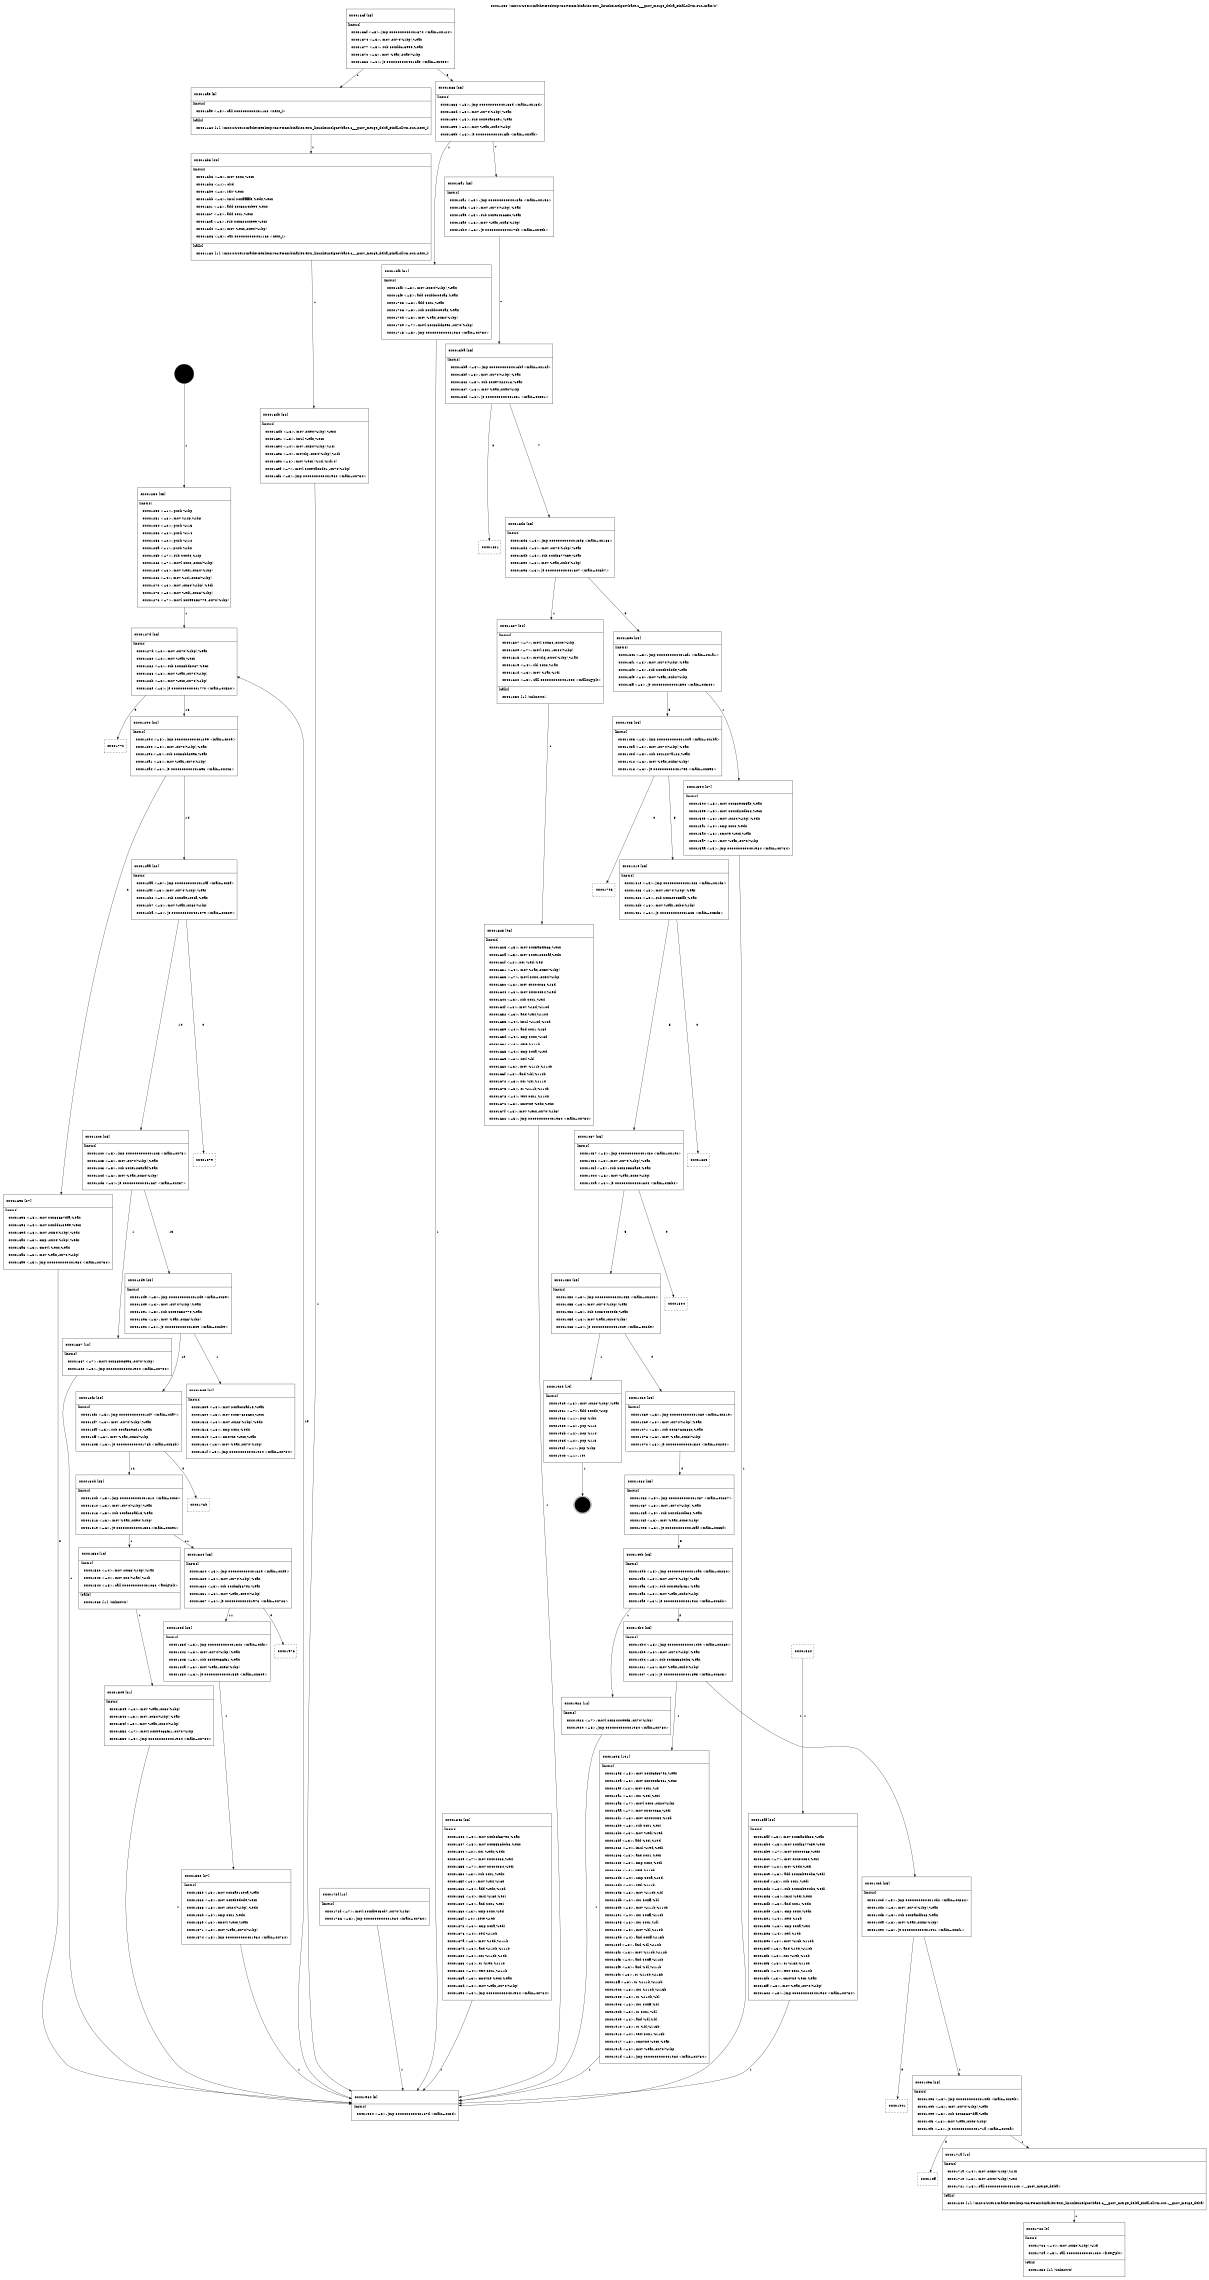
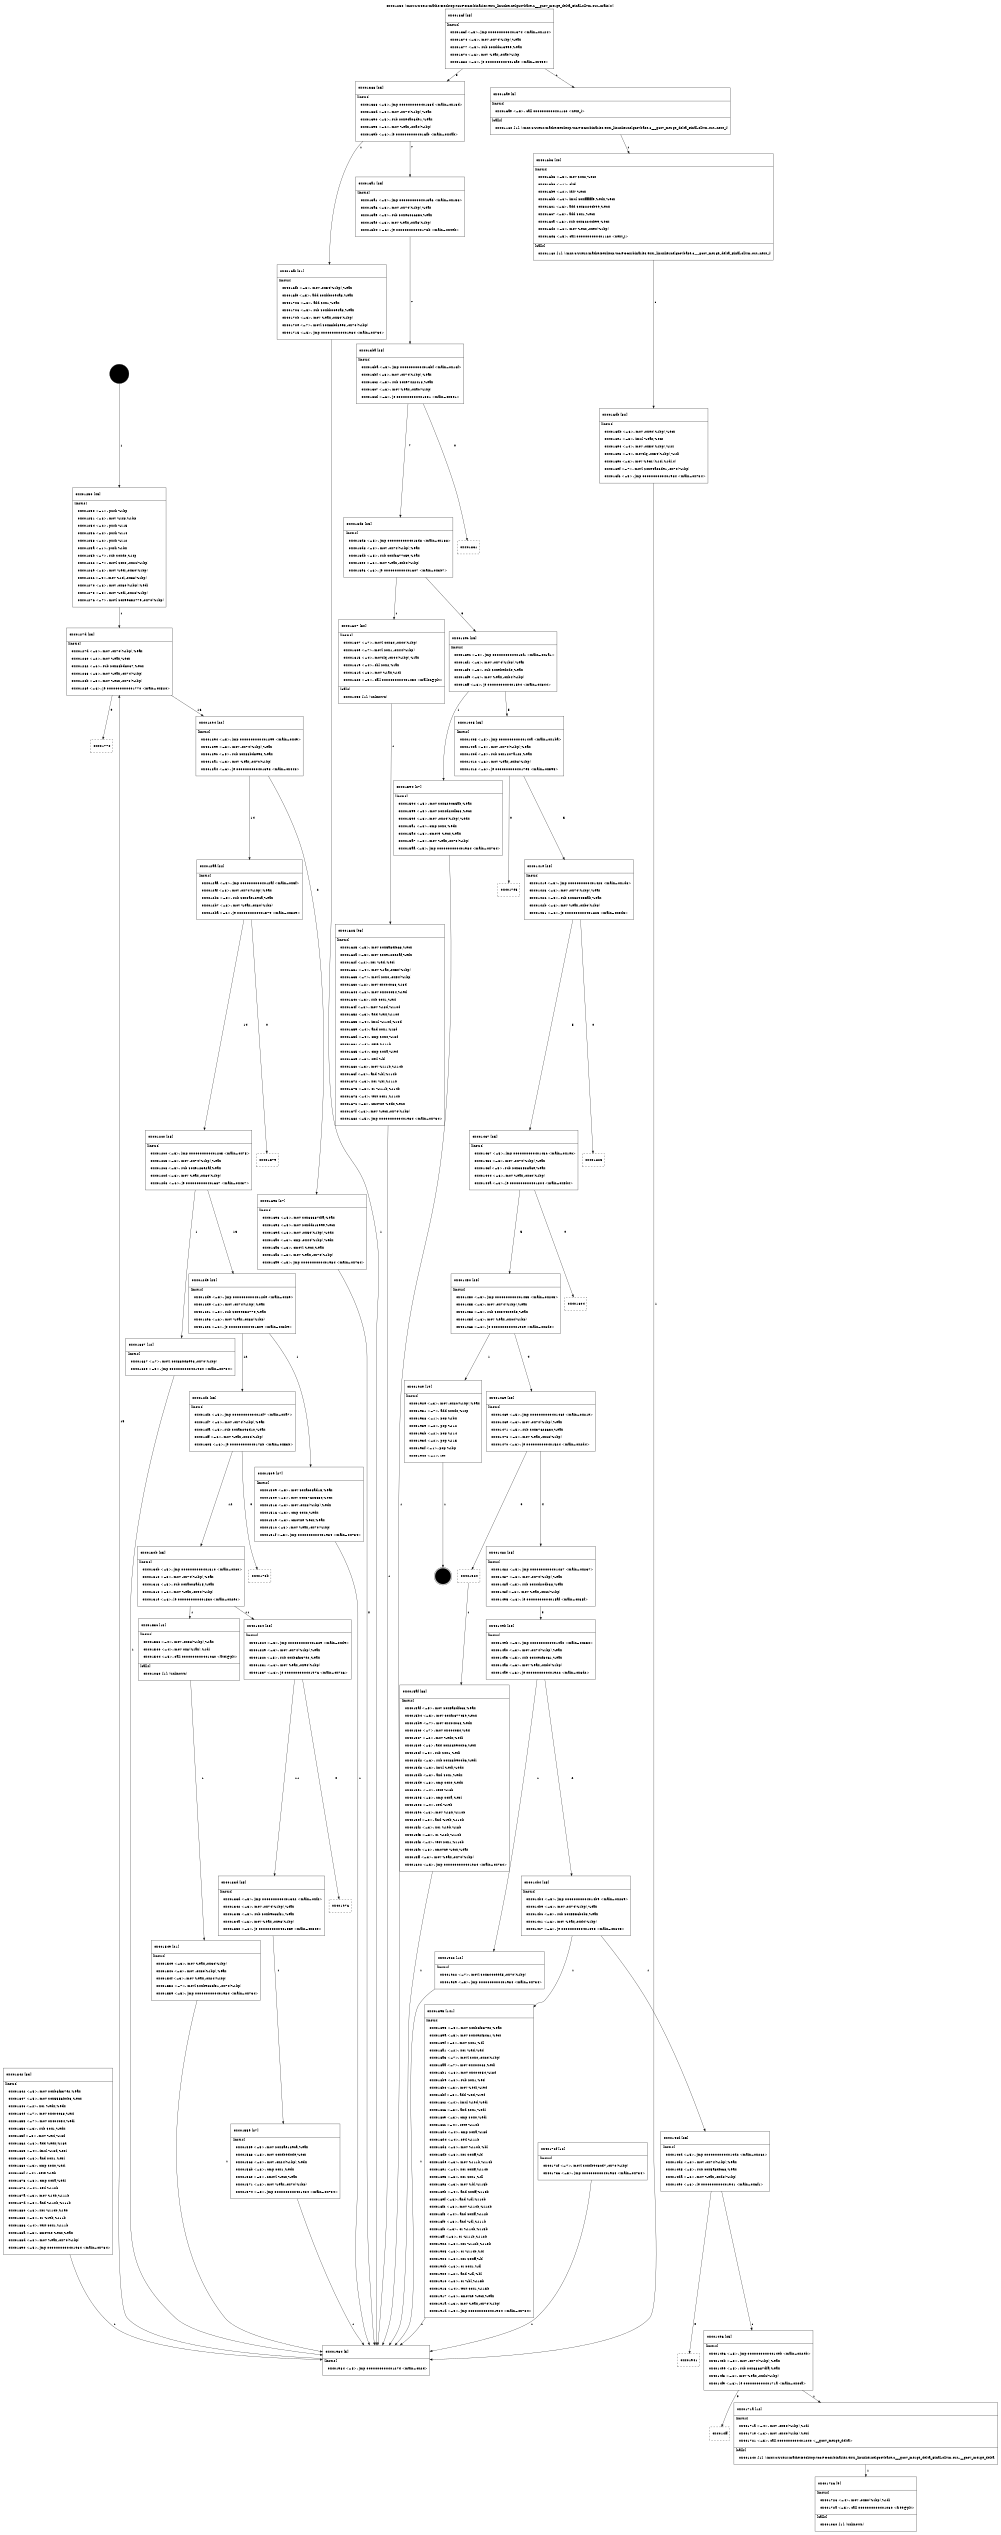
edge "0x401469 [25]" -> "0x401524": added, label "0"
edge "0x401509 [27]" -> "0x401984 [5]": added, label "1"
